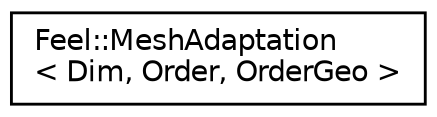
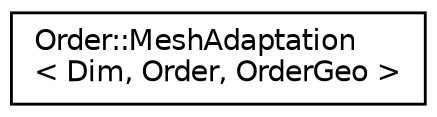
node "Feel::MeshAdaptation < Dim, Order, OrderGeo >": label "Feel::MeshAdaptation < Dim, Order, OrderGeo >" -> "Order::MeshAdaptation < Dim, Order, OrderGeo >"
